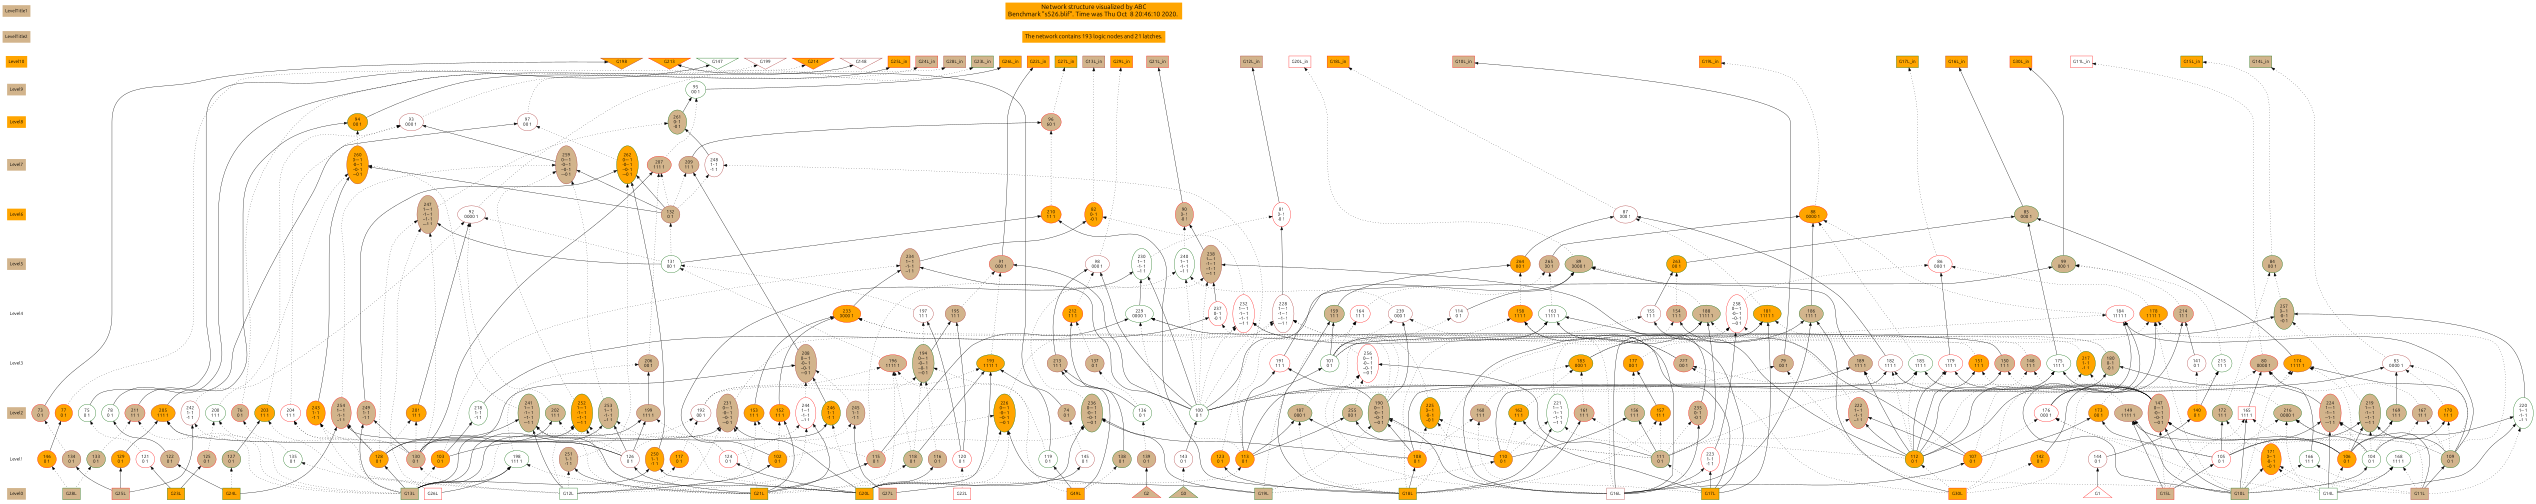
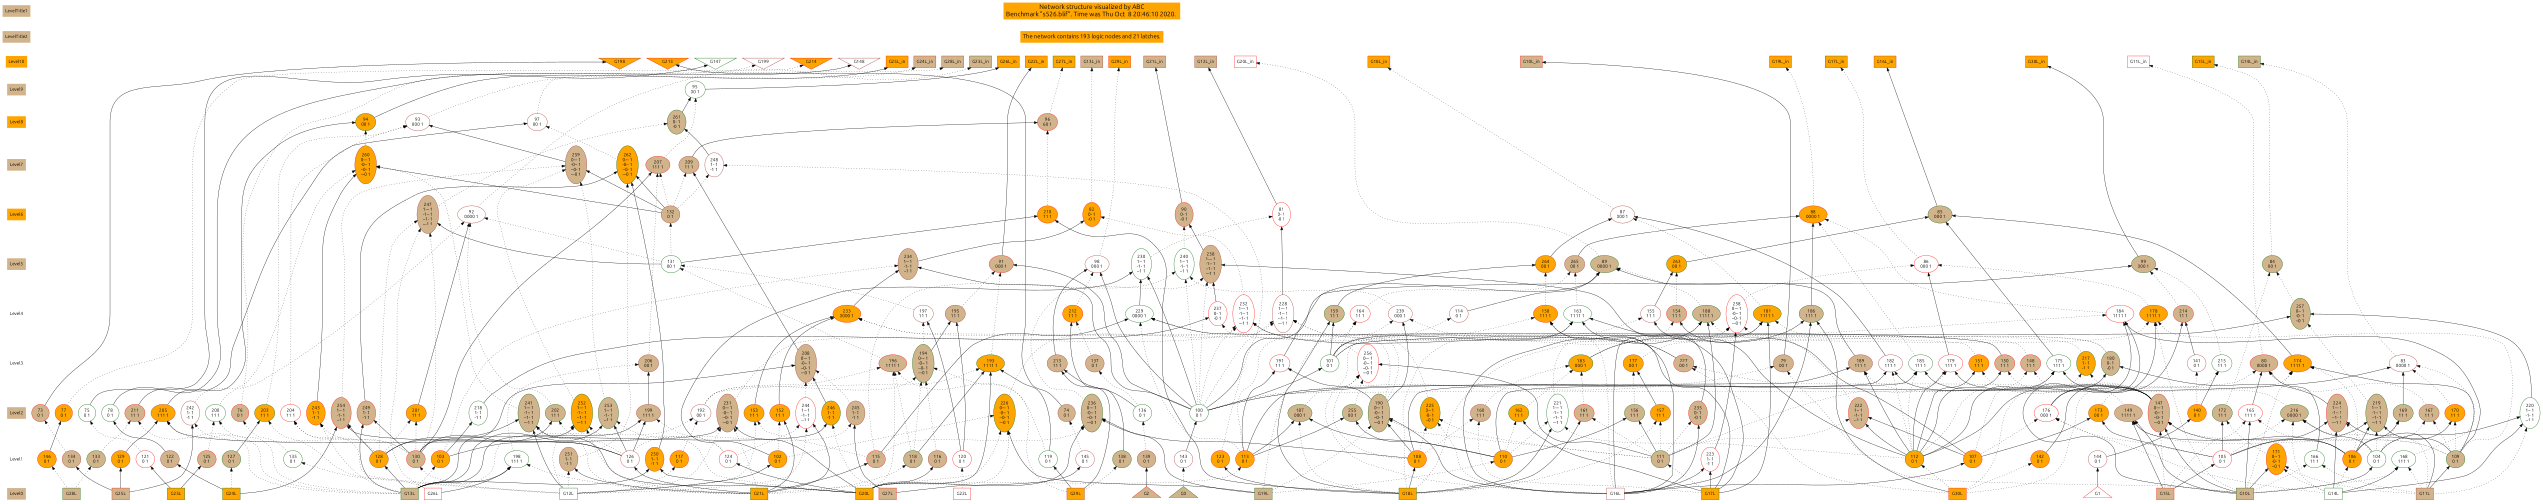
node "165 111 1": shape box -> ellipse
node "G49L": label "G49L" -> "G29L"
